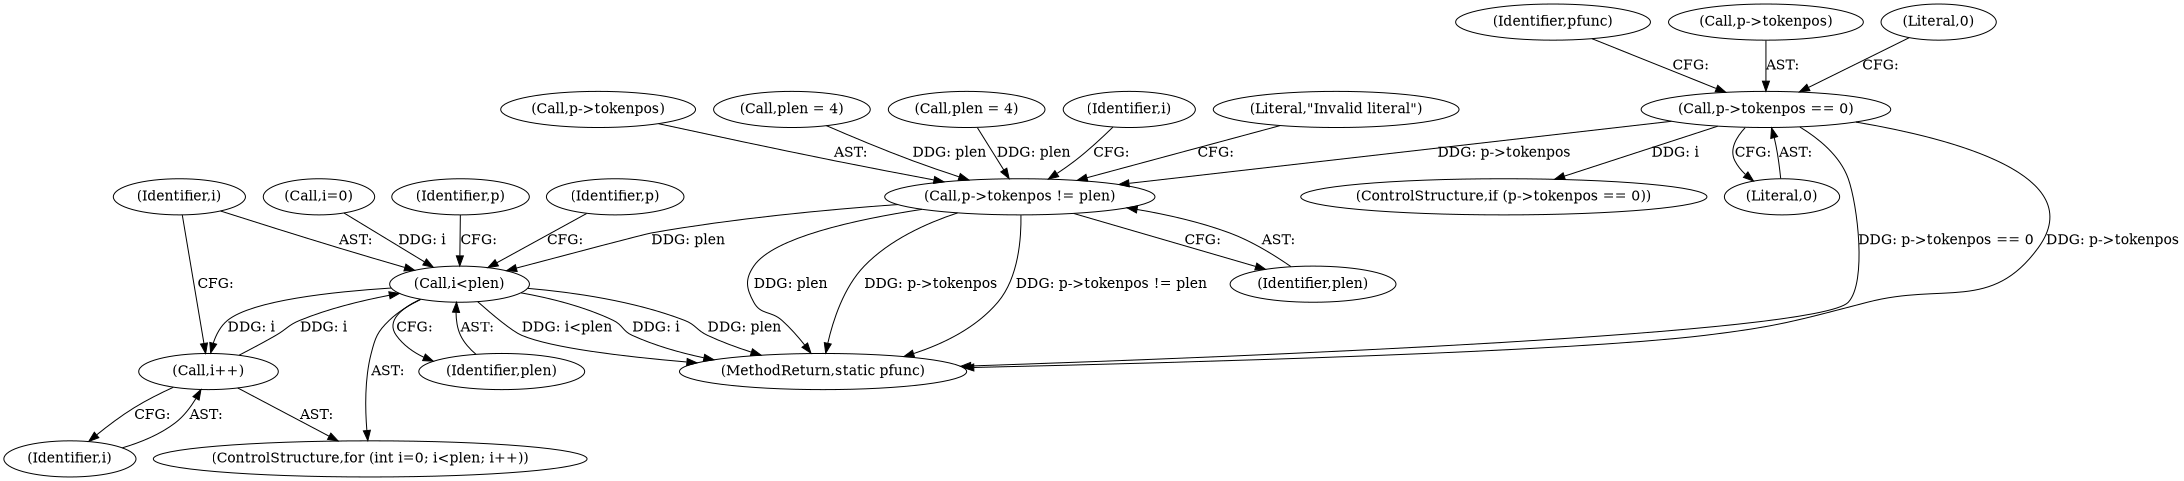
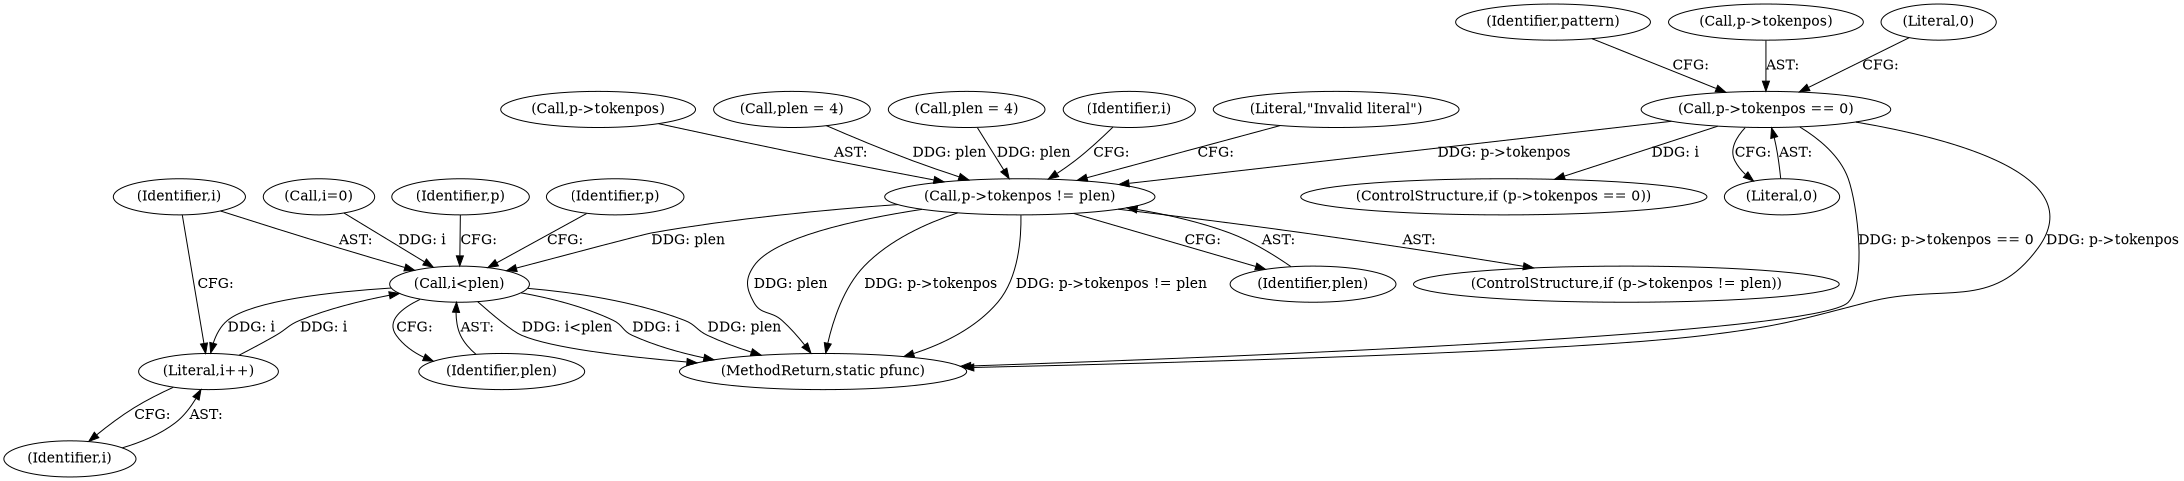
node "(Identifier,pfunc)": label "(Identifier,pfunc)" -> "(Identifier,pattern)"
node "(ControlStructure,if (p->tokenpos != plen))": added
node "(Call,i++)": label "(Call,i++)" -> "(Literal,i++)"
node "(ControlStructure,for (int i=0; i<plen; i++))": removed
